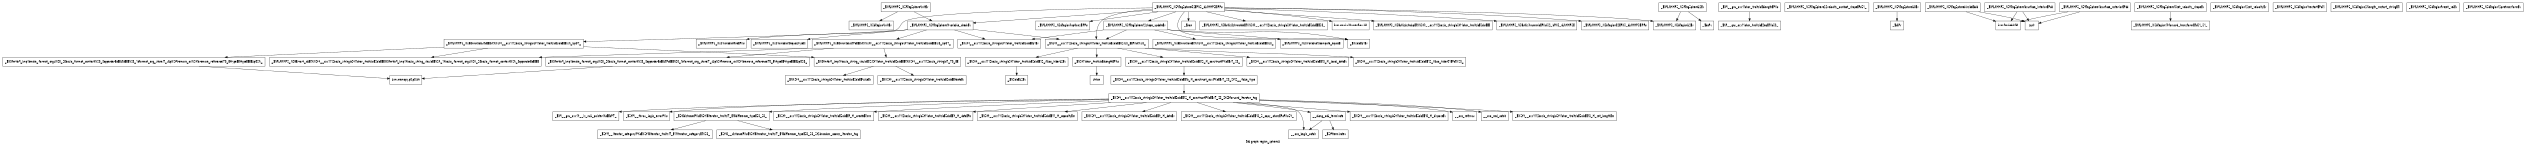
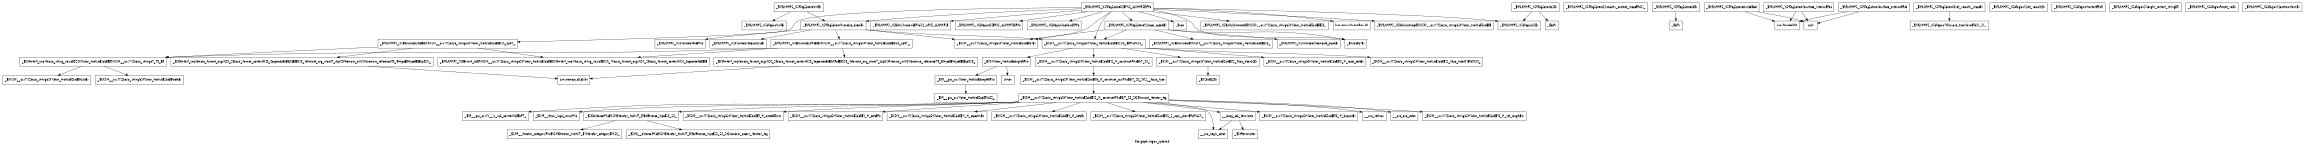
edge "_ZN9LAMMPS_NS9RegSphereC2EPNS_6LAMMPSEiPPc" -> "_ZNSt7__cxx1112basic_stringIcSt11char_traitsIcESaIcEED1Ev": added
edge "_ZNSt11char_traitsIcE6lengthEPKc" -> "_ZN9__gnu_cxx11char_traitsIcE6lengthEPKc": added
